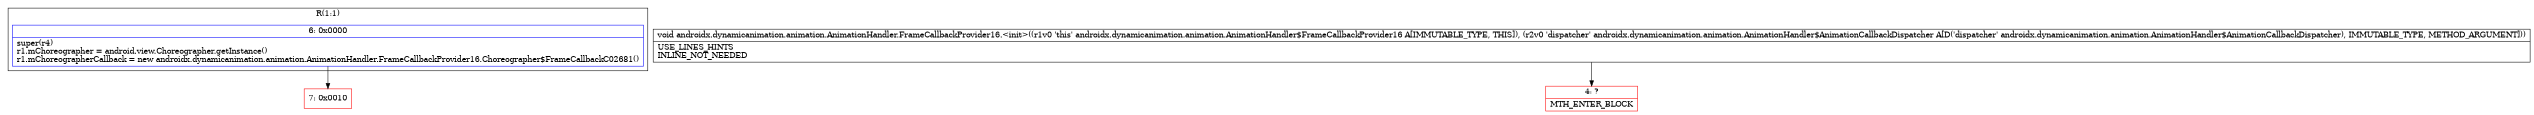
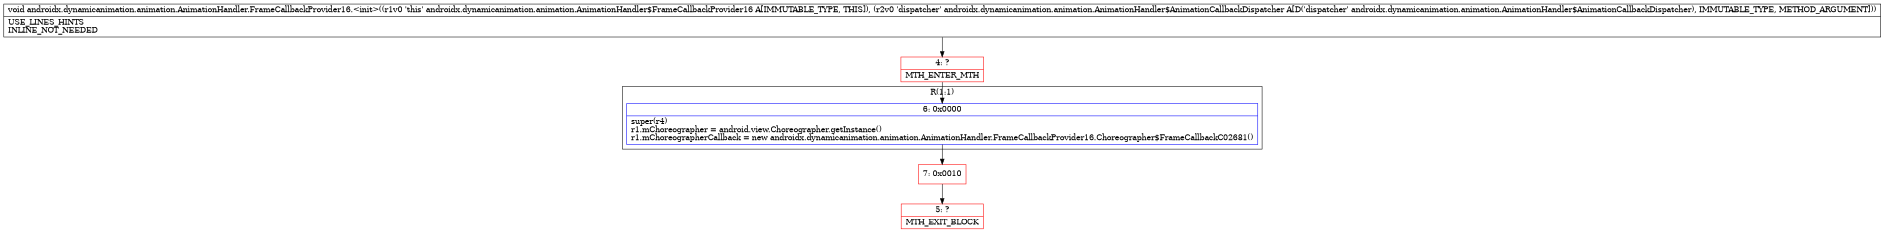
edge "4: ?" -> "6: 0x0000": added
node "4: ?": text "MTH_ENTER_BLOCK" -> "MTH_ENTER_MTH"
node "5: ?": added
